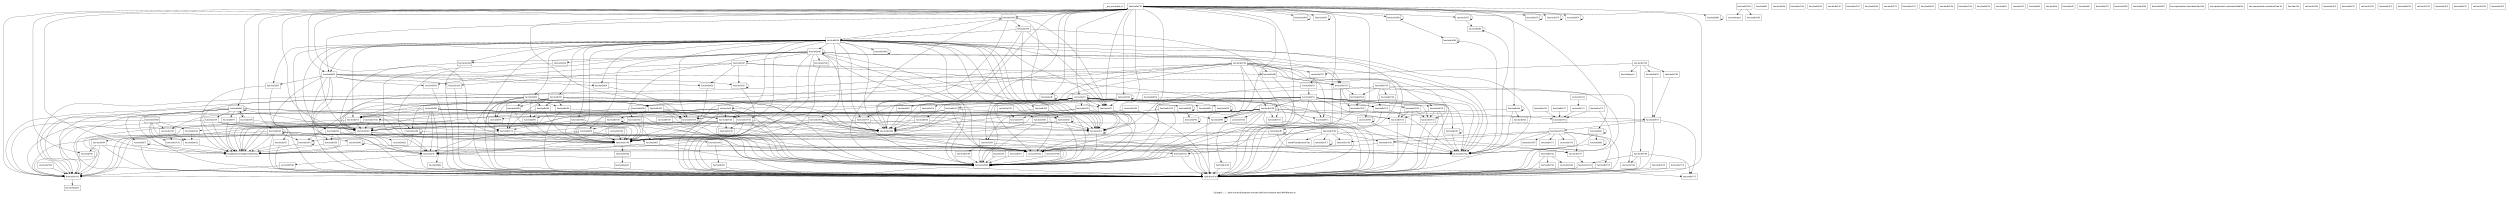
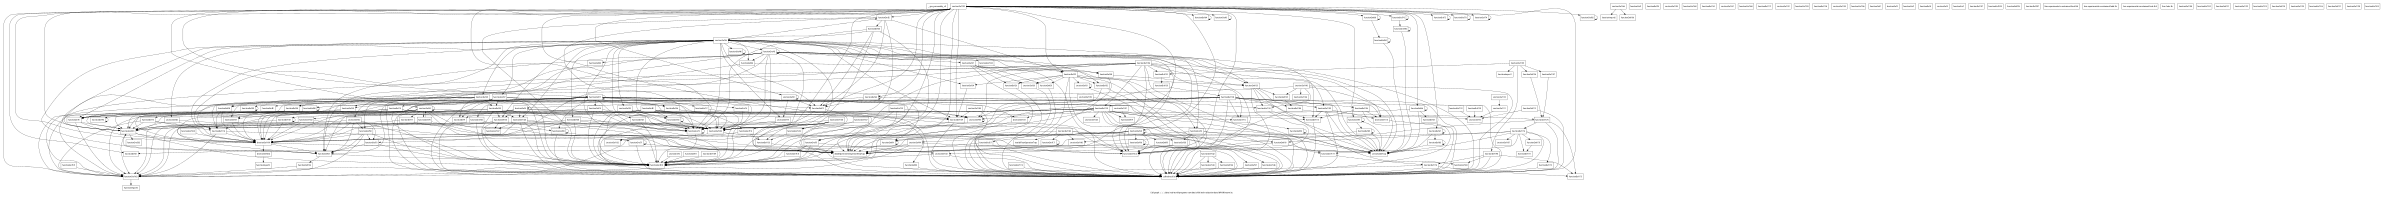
edge "functionDef47" -> "functionDef31": removed
edge "functionDef178" -> "functionDef171": added
node "functionDef129": removed
